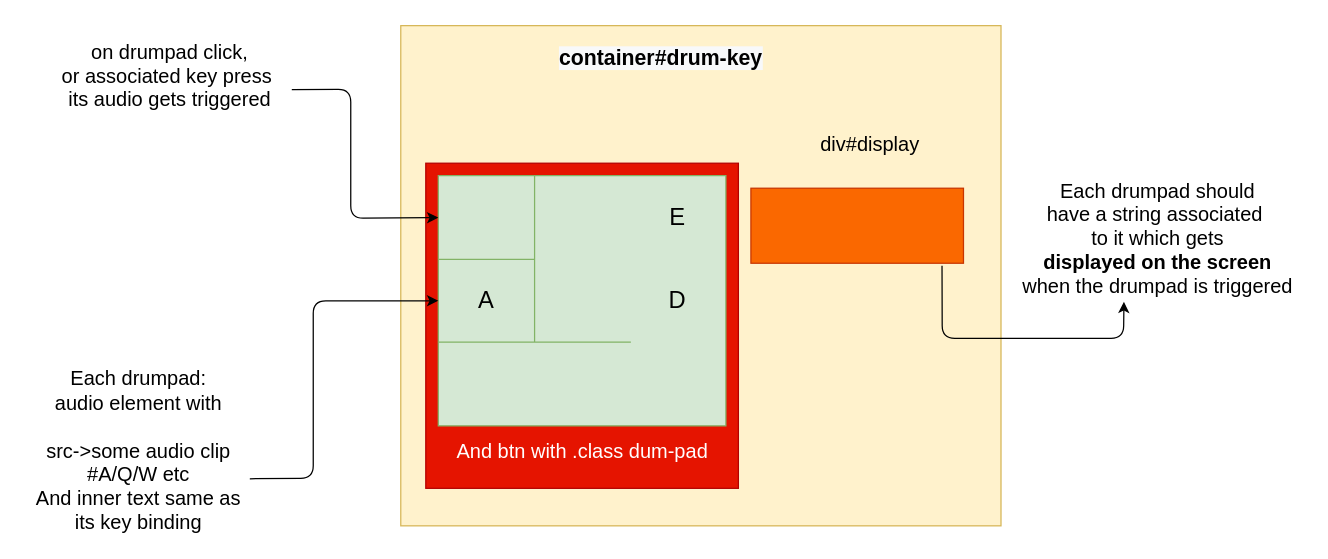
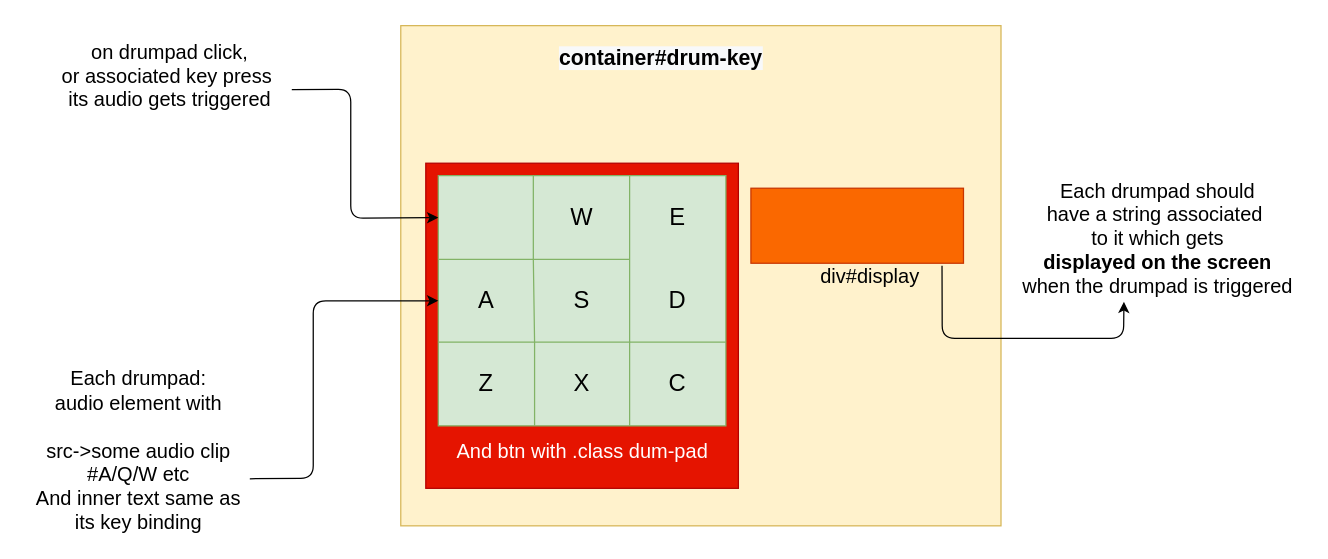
node "div#display": moved (869, 144) -> (869, 276)
node "W": added
node "S": added
node "Z": added
node "X": added
node "C": added
